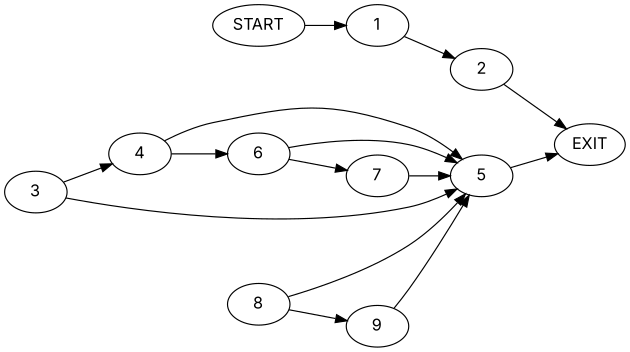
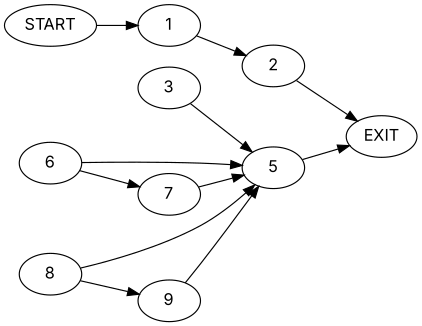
node "4": removed
